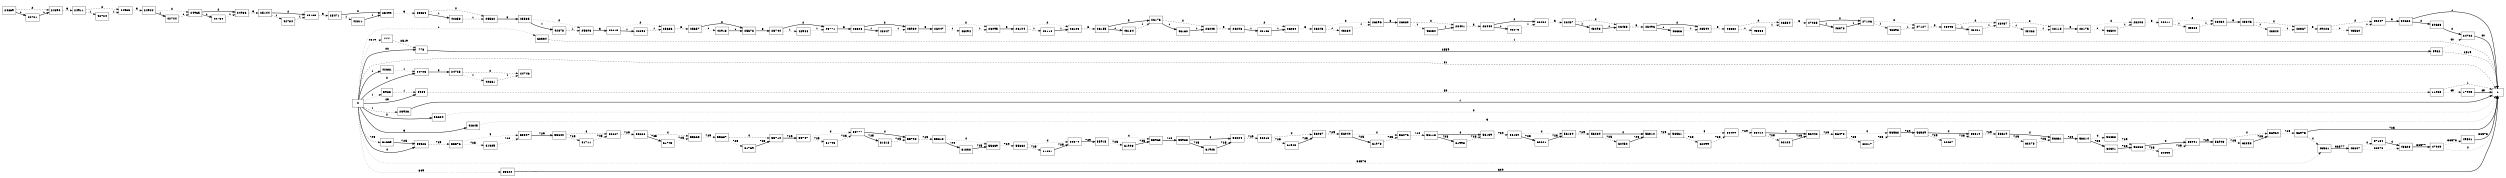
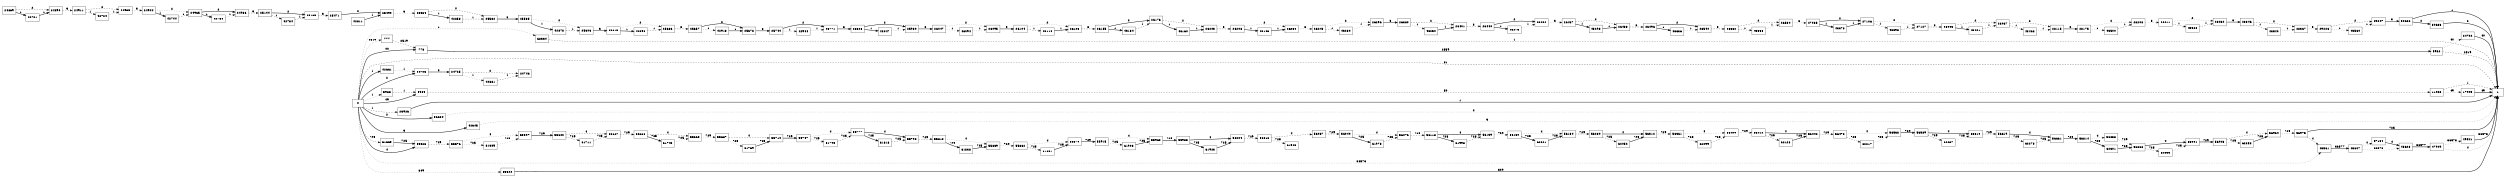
edge "25471" -> "42811": removed, label "1"
edge "30683" -> "24702": now "30683" -> "1"
edge "61943" -> "56037": removed, label "725"
